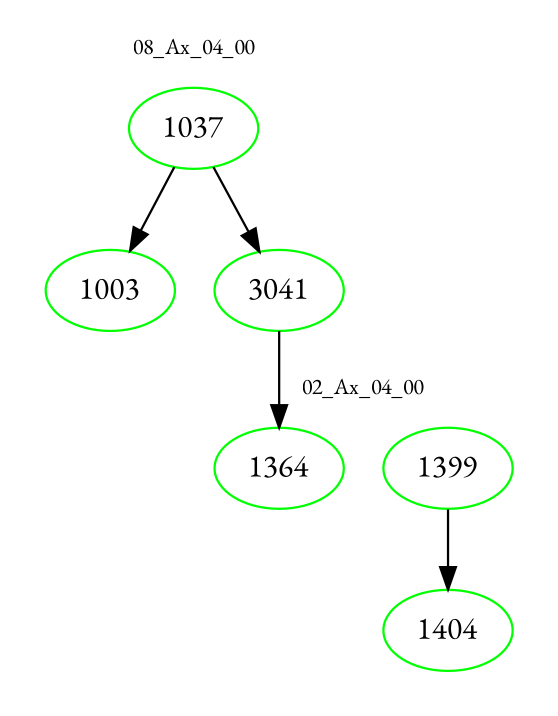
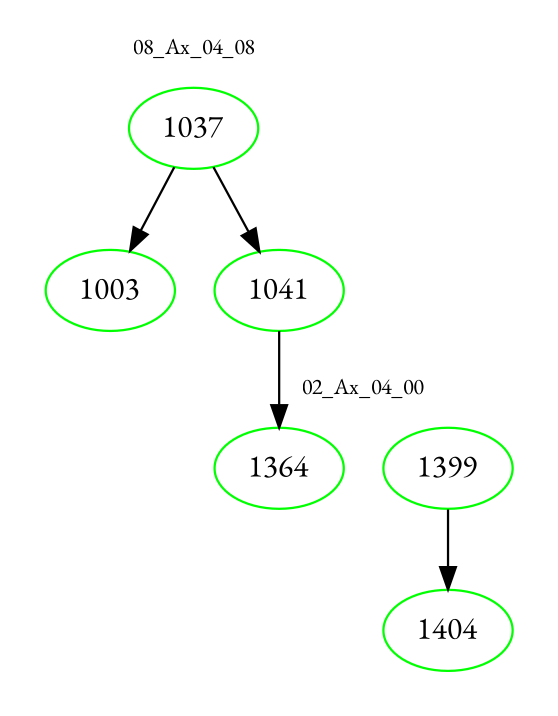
cluster "08_Ax_04_00": label "08_Ax_04_00" -> "08_Ax_04_08"
node "3041": label "3041" -> "1041"
